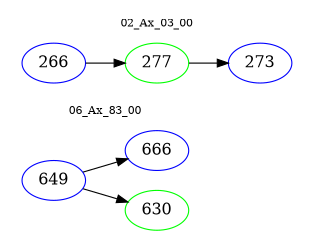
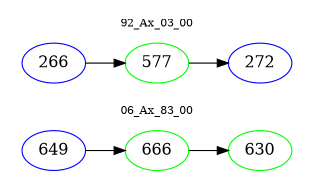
cluster "02_Ax_03_00": label "02_Ax_03_00" -> "92_Ax_03_00"
node "277": label "277" -> "577"
node "273": label "273" -> "272"
node "666": color blue -> green
edge "649" -> "630": now "666" -> "630"
